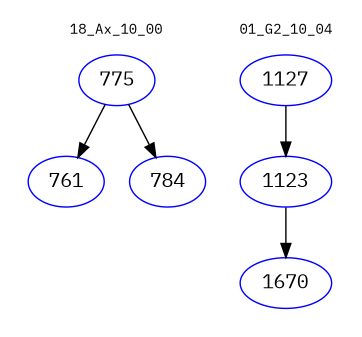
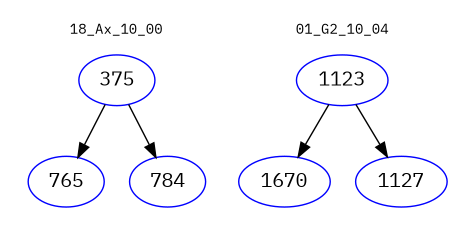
node "775": label "775" -> "375"
edge "1127" -> "1123": reversed
node "761": label "761" -> "765"
